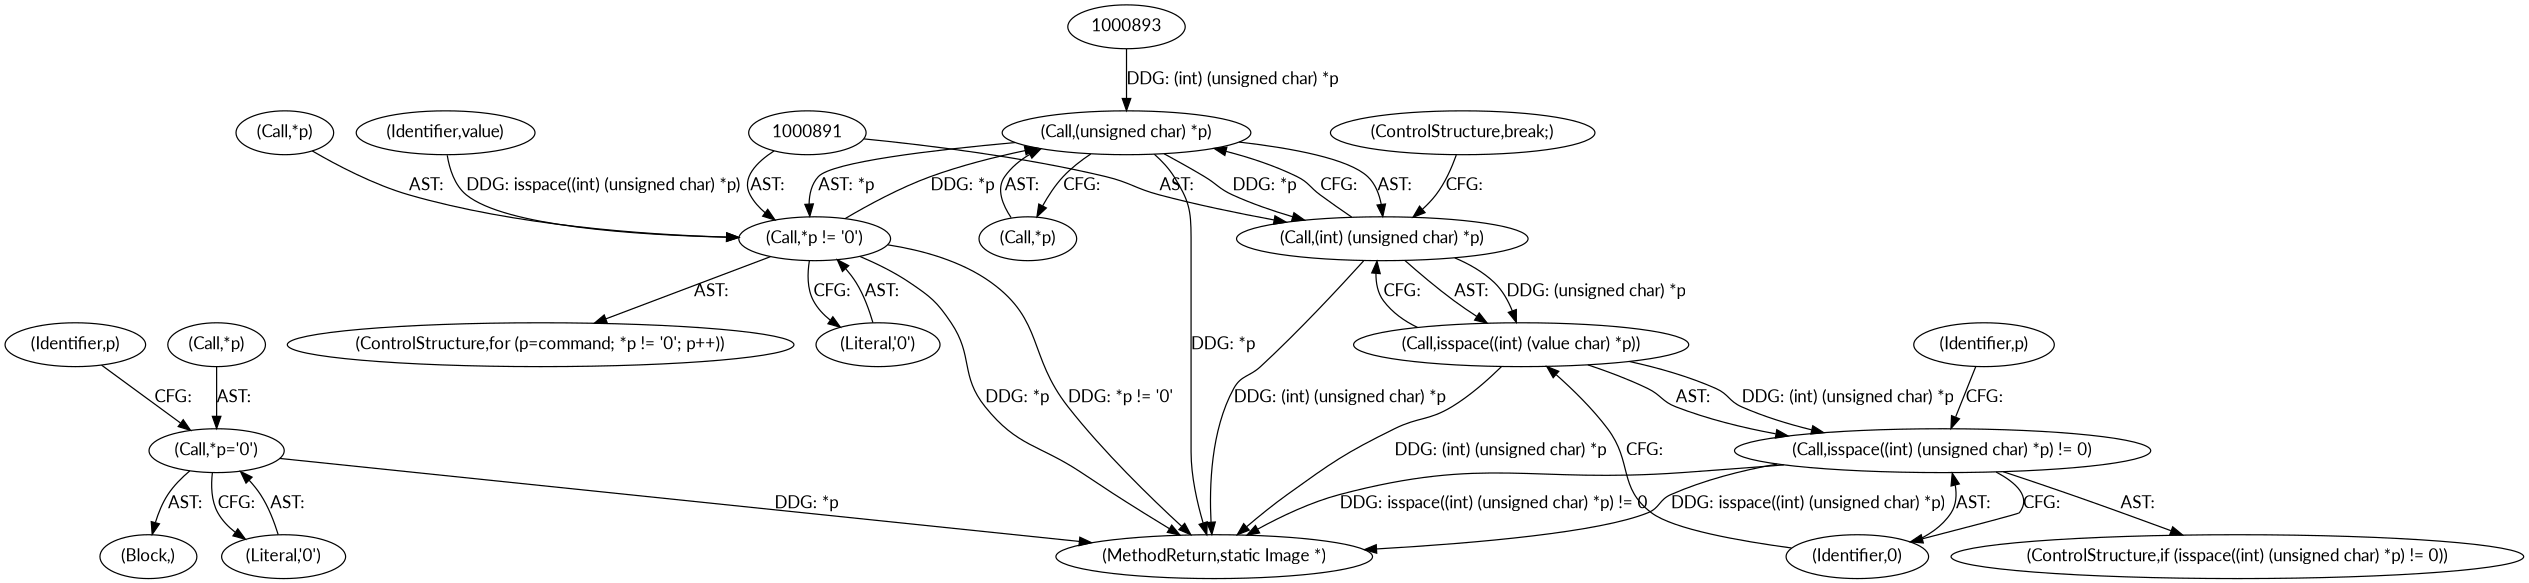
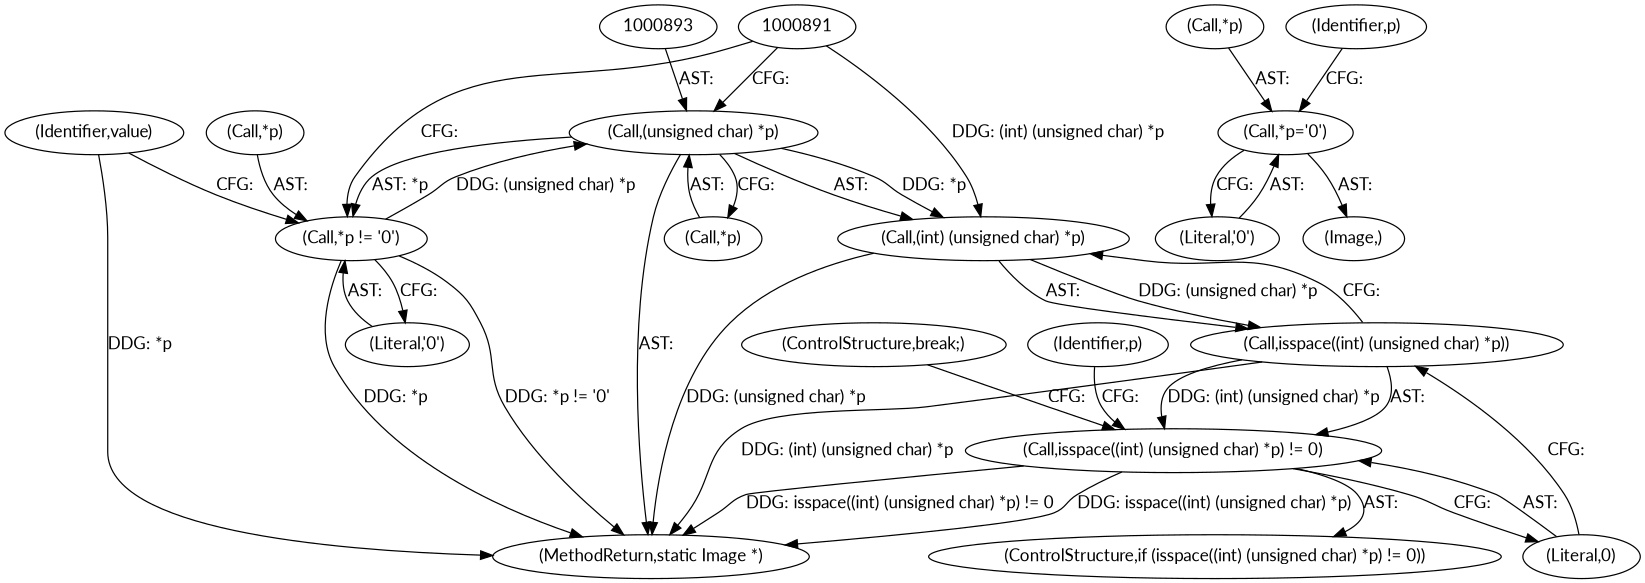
edge "1000893" -> "(Call,(unsigned char) *p)": label "DDG: (int) (unsigned char) *p" -> "AST: "
edge "(Call,(int) (unsigned char) *p)" -> "(Call,(unsigned char) *p)": now "1000891" -> "(Call,(unsigned char) *p)"
edge "(ControlStructure,break;)" -> "(Call,(int) (unsigned char) *p)": now "(ControlStructure,break;)" -> "(Call,isspace((int) (unsigned char) *p) != 0)"
edge "(Identifier,value)" -> "(Call,*p != '0')": label "DDG: isspace((int) (unsigned char) *p)" -> "CFG: "
edge "1000891" -> "(Call,*p != '0')": label "AST: " -> "CFG: "
edge "(Call,*p != '0')" -> "(Call,(unsigned char) *p)": label "DDG: *p" -> "DDG: (unsigned char) *p"
edge "1000891" -> "(Call,(int) (unsigned char) *p)": label "AST: " -> "DDG: (int) (unsigned char) *p"
node "(ControlStructure,for (p=command; *p != '0'; p++))": removed
edge "(Call,(unsigned char) *p)" -> "(MethodReturn,static Image *)": label "DDG: *p" -> "AST: "
node "(Call,isspace((int) (value char) *p))": label "(Call,isspace((int) (value char) *p))" -> "(Call,isspace((int) (unsigned char) *p))"
edge "(Call,(int) (unsigned char) *p)" -> "(MethodReturn,static Image *)": label "DDG: (int) (unsigned char) *p" -> "DDG: (unsigned char) *p"
edge "(Call,*p='0')" -> "(MethodReturn,static Image *)": now "(Identifier,value)" -> "(MethodReturn,static Image *)"
node "(Block,)": label "(Block,)" -> "(Image,)"
node "(Identifier,0)": label "(Identifier,0)" -> "(Literal,0)"
